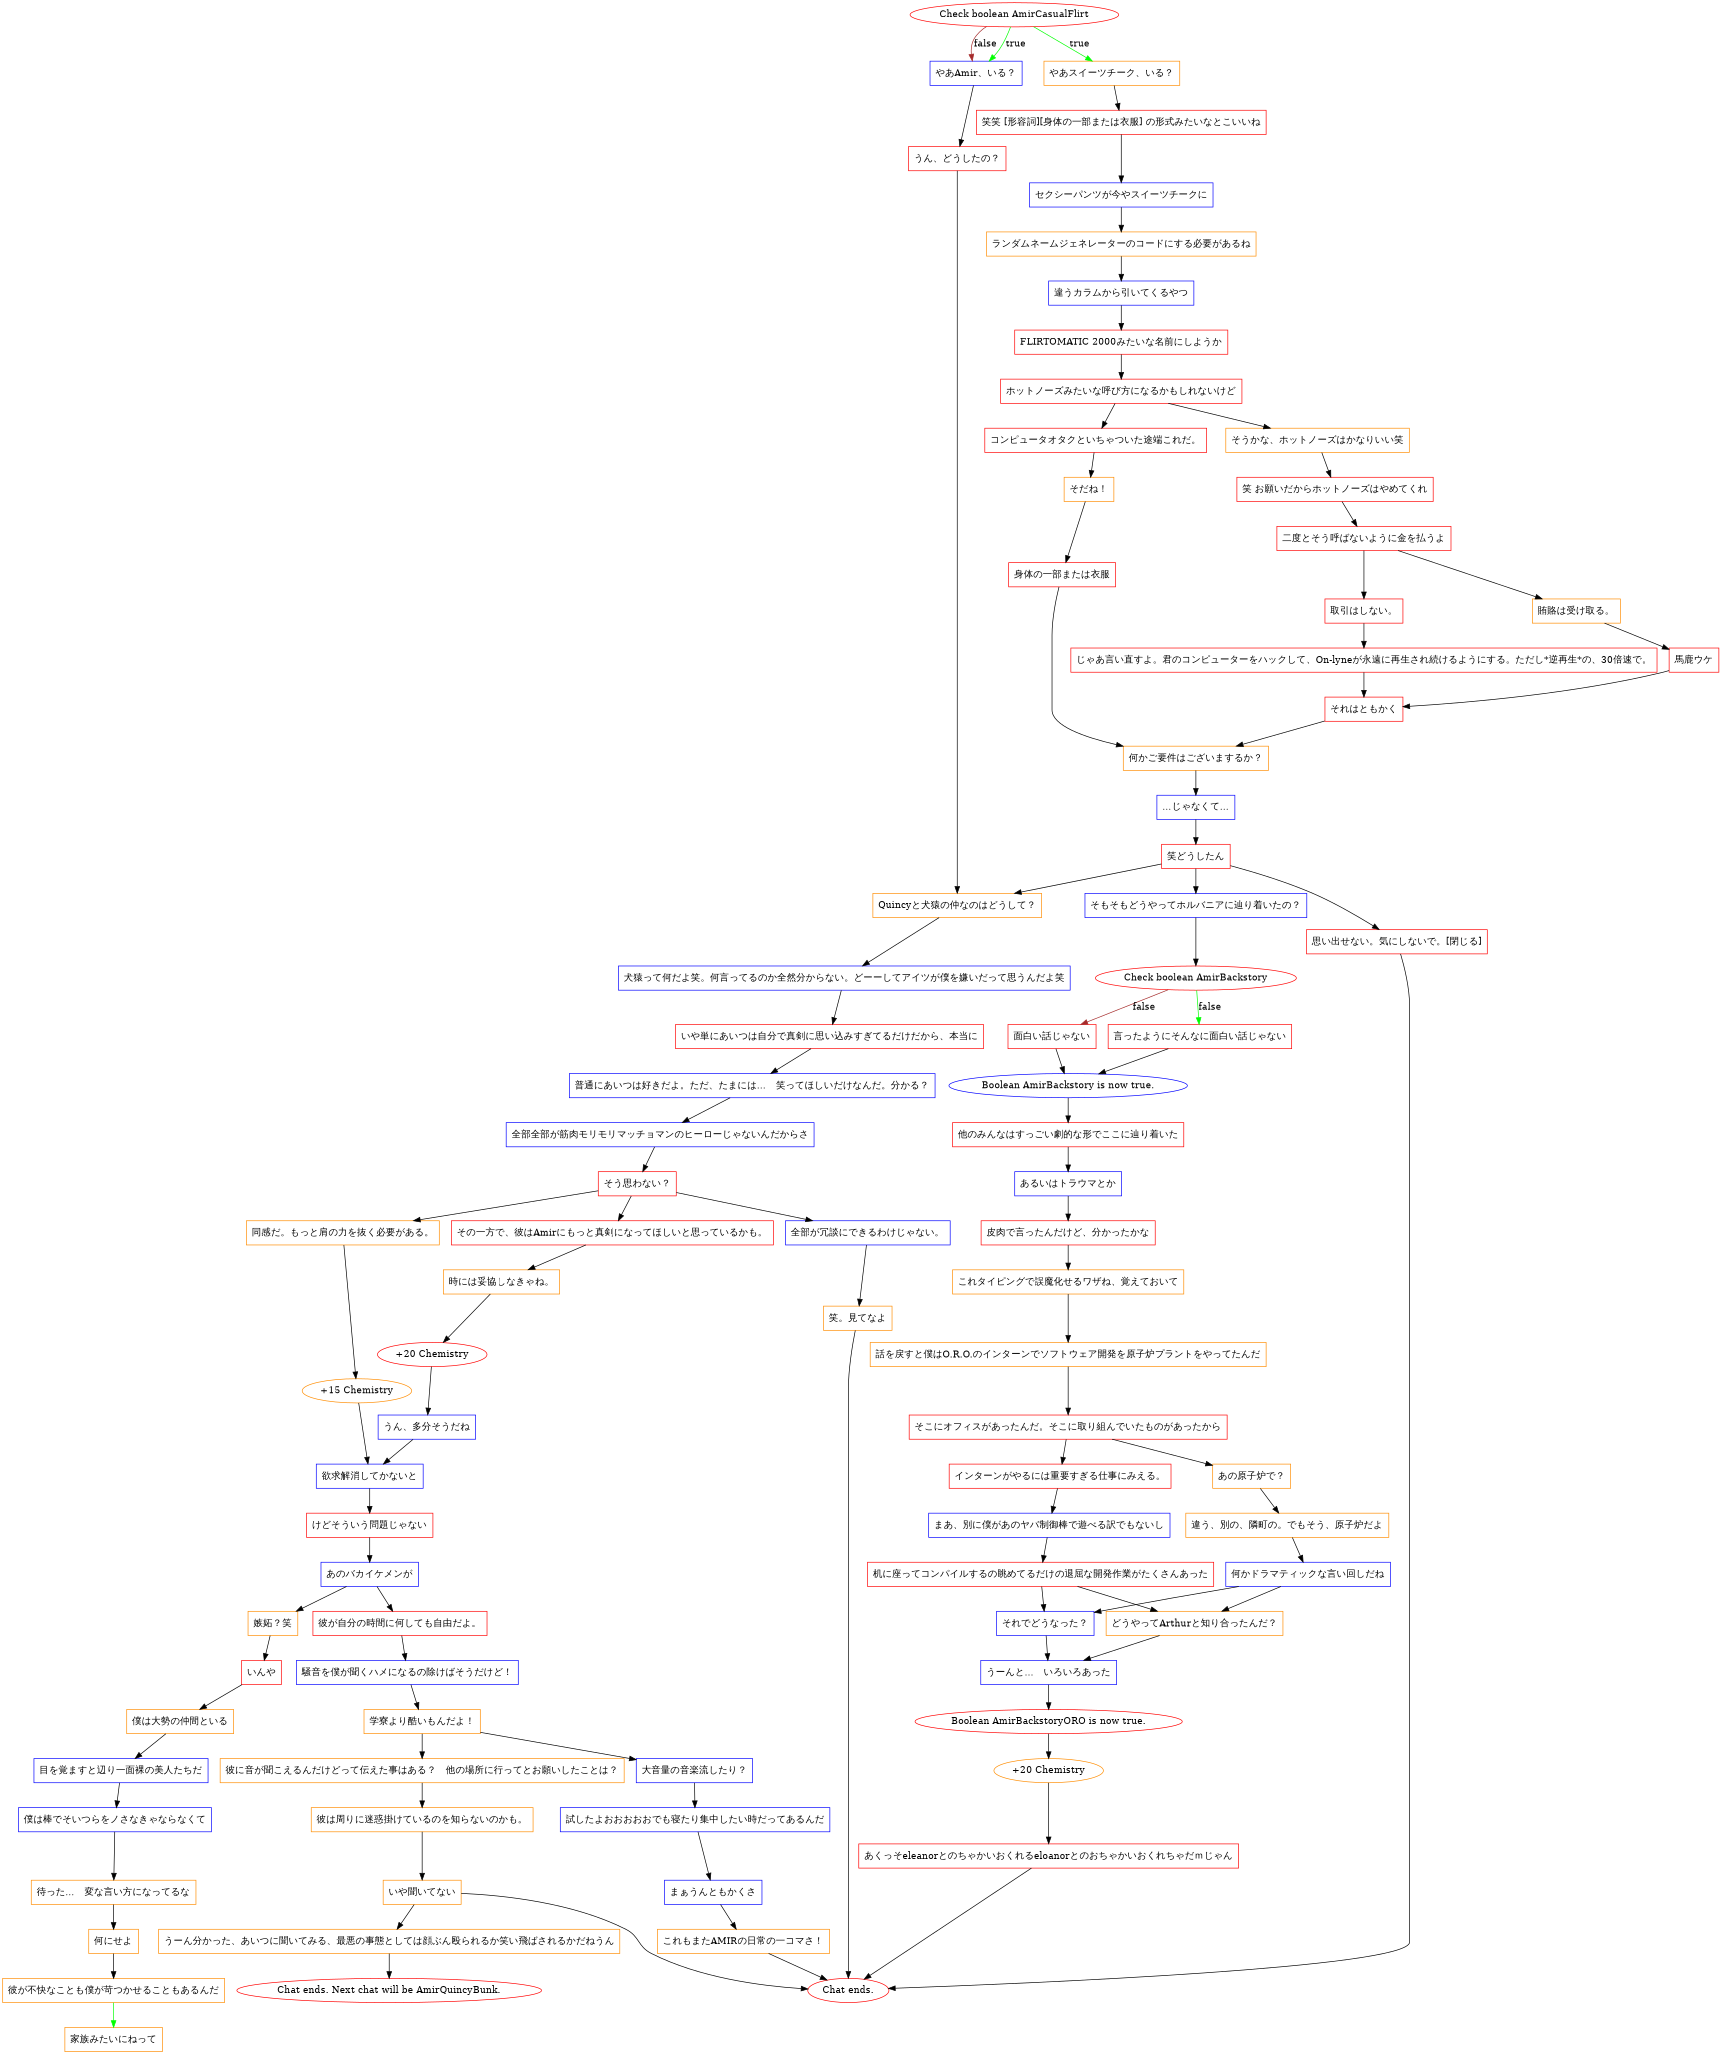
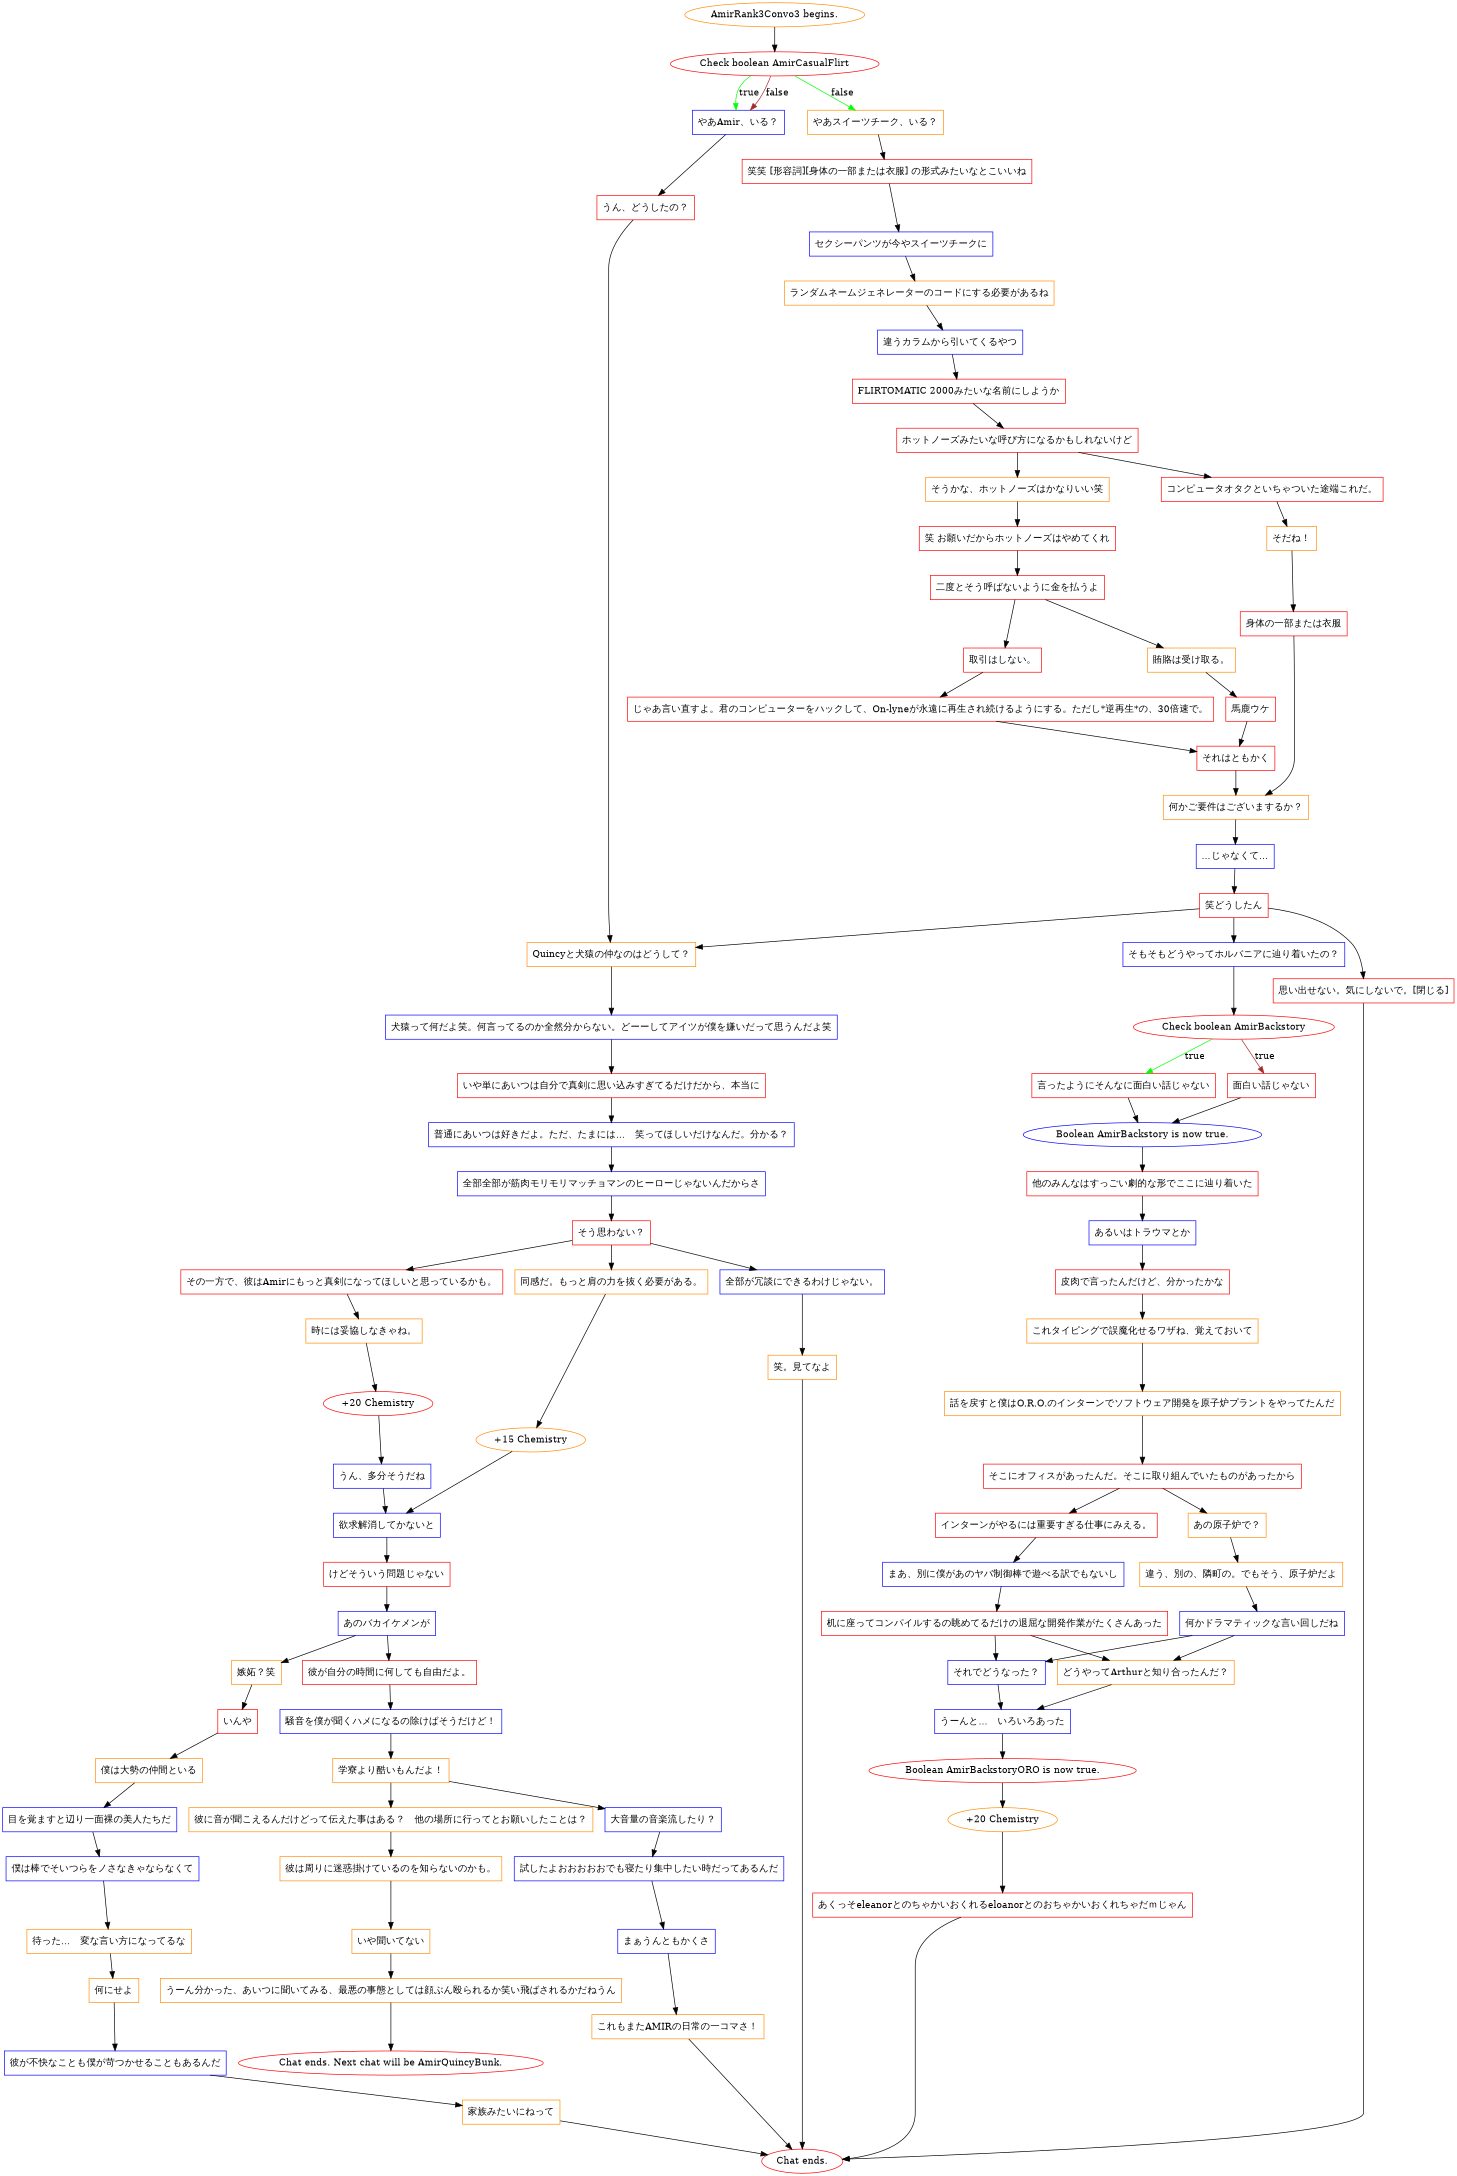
node "AmirRank3Convo3 begins.": added
edge "Check boolean AmirCasualFlirt" -> "やあスイーツチーク、いる？": label "true" -> "false"
edge "Check boolean AmirBackstory" -> "面白い話じゃない": label "false" -> "true"
edge "Check boolean AmirBackstory" -> "言ったようにそんなに面白い話じゃない": label "false" -> "true"
edge "いや聞いてない" -> "Chat ends.": now "家族みたいにねって" -> "Chat ends."
node "彼が不快なことも僕が苛つかせることもあるんだ": color darkorange -> blue
edge "彼が不快なことも僕が苛つかせることもあるんだ" -> "家族みたいにねって": color green -> black
